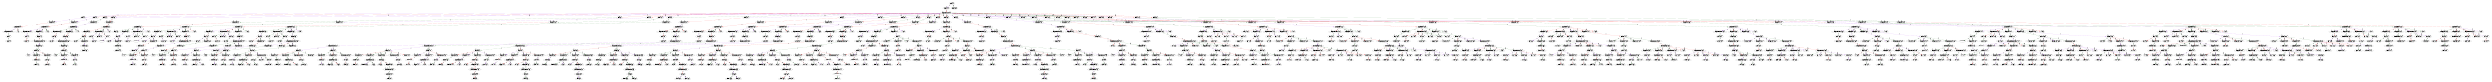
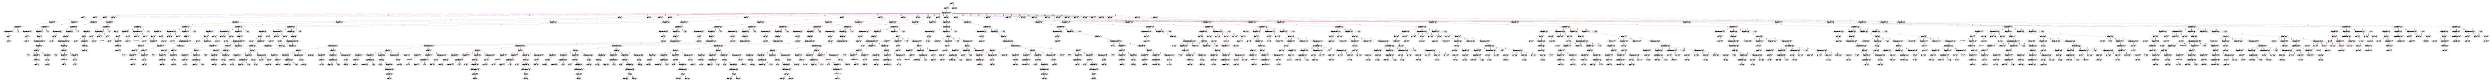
node "'Gules' [2030]": added
